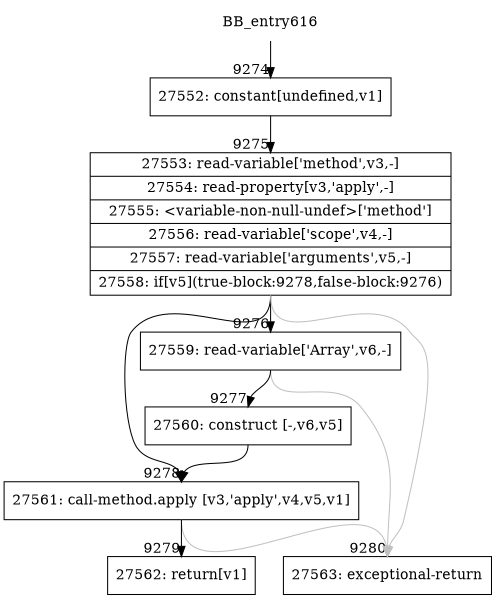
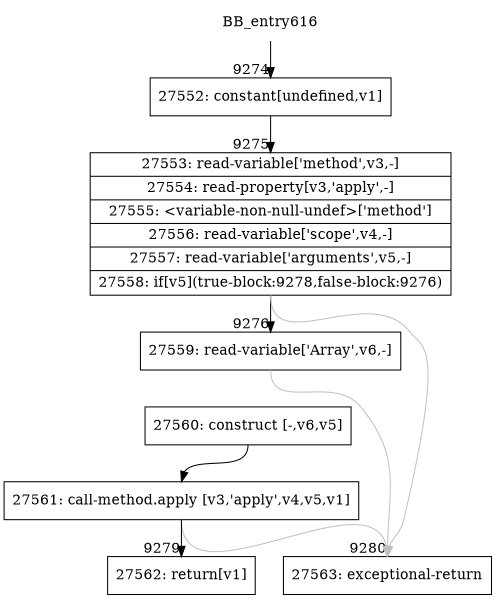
edge "27553: read-variable['method',v3,-]" -> "27561: call-method.apply [v3,'apply',v4,v5,v1]": removed
edge "27559: read-variable['Array',v6,-]" -> "27560: construct [-,v6,v5]": removed
